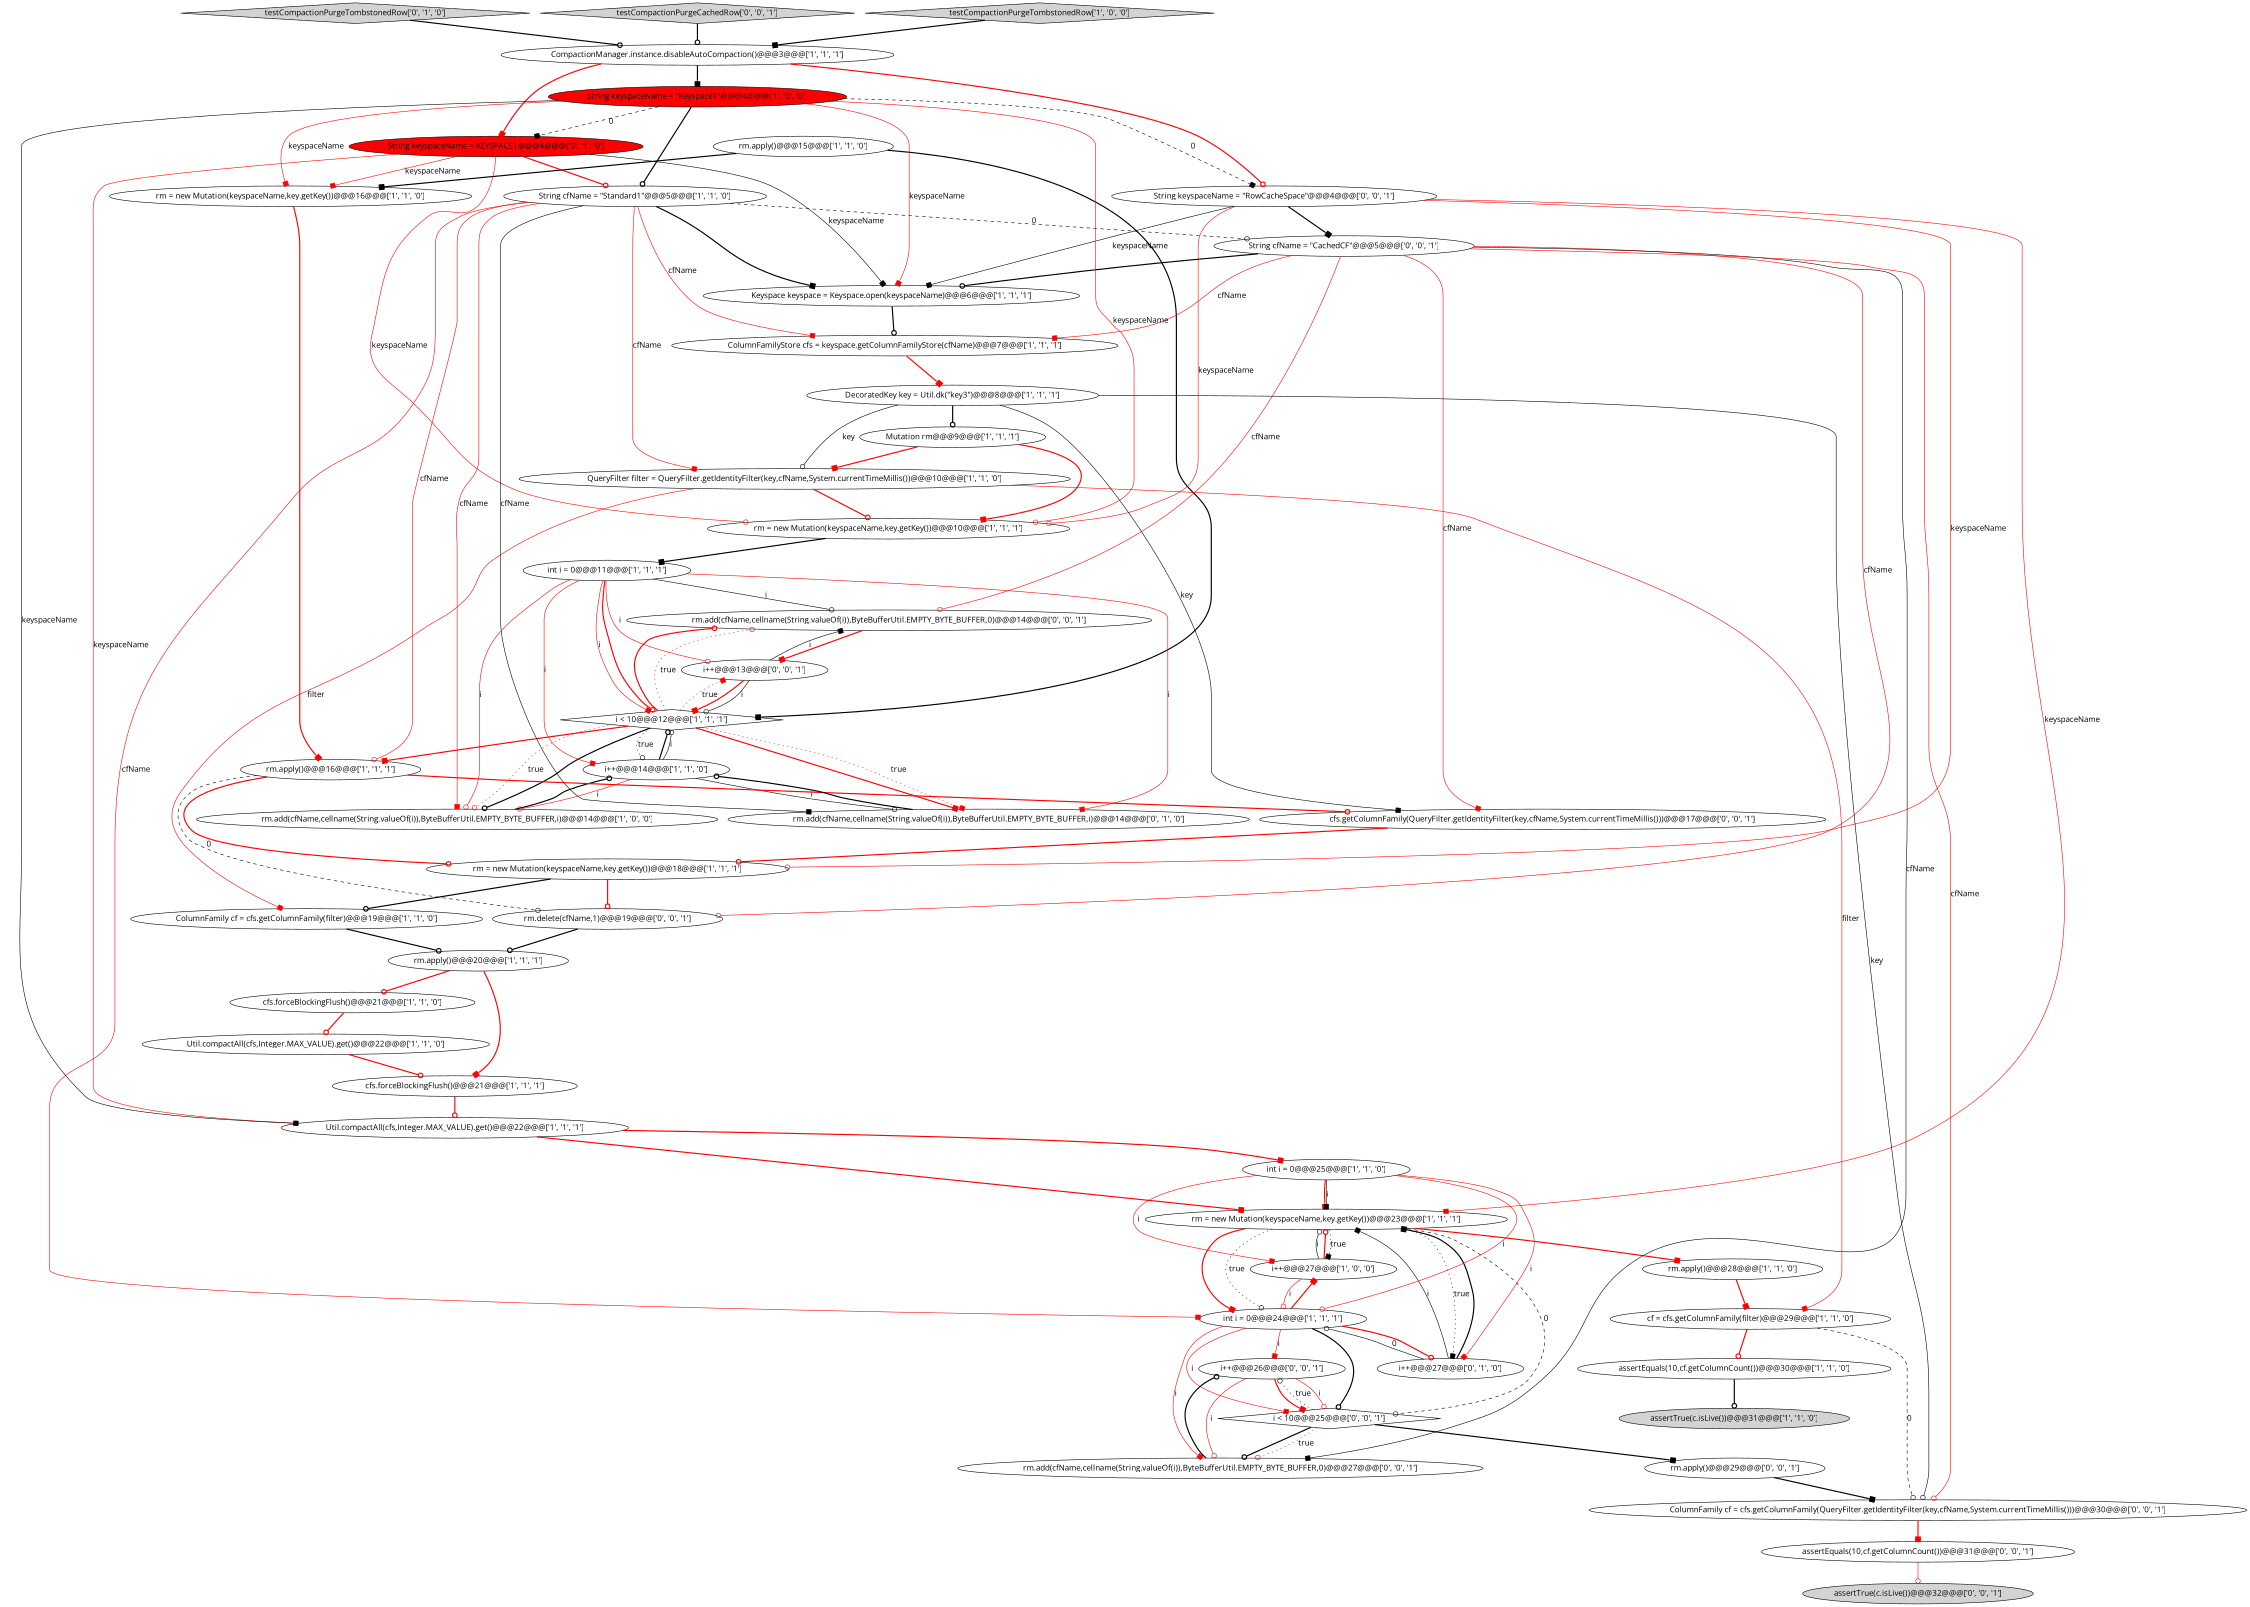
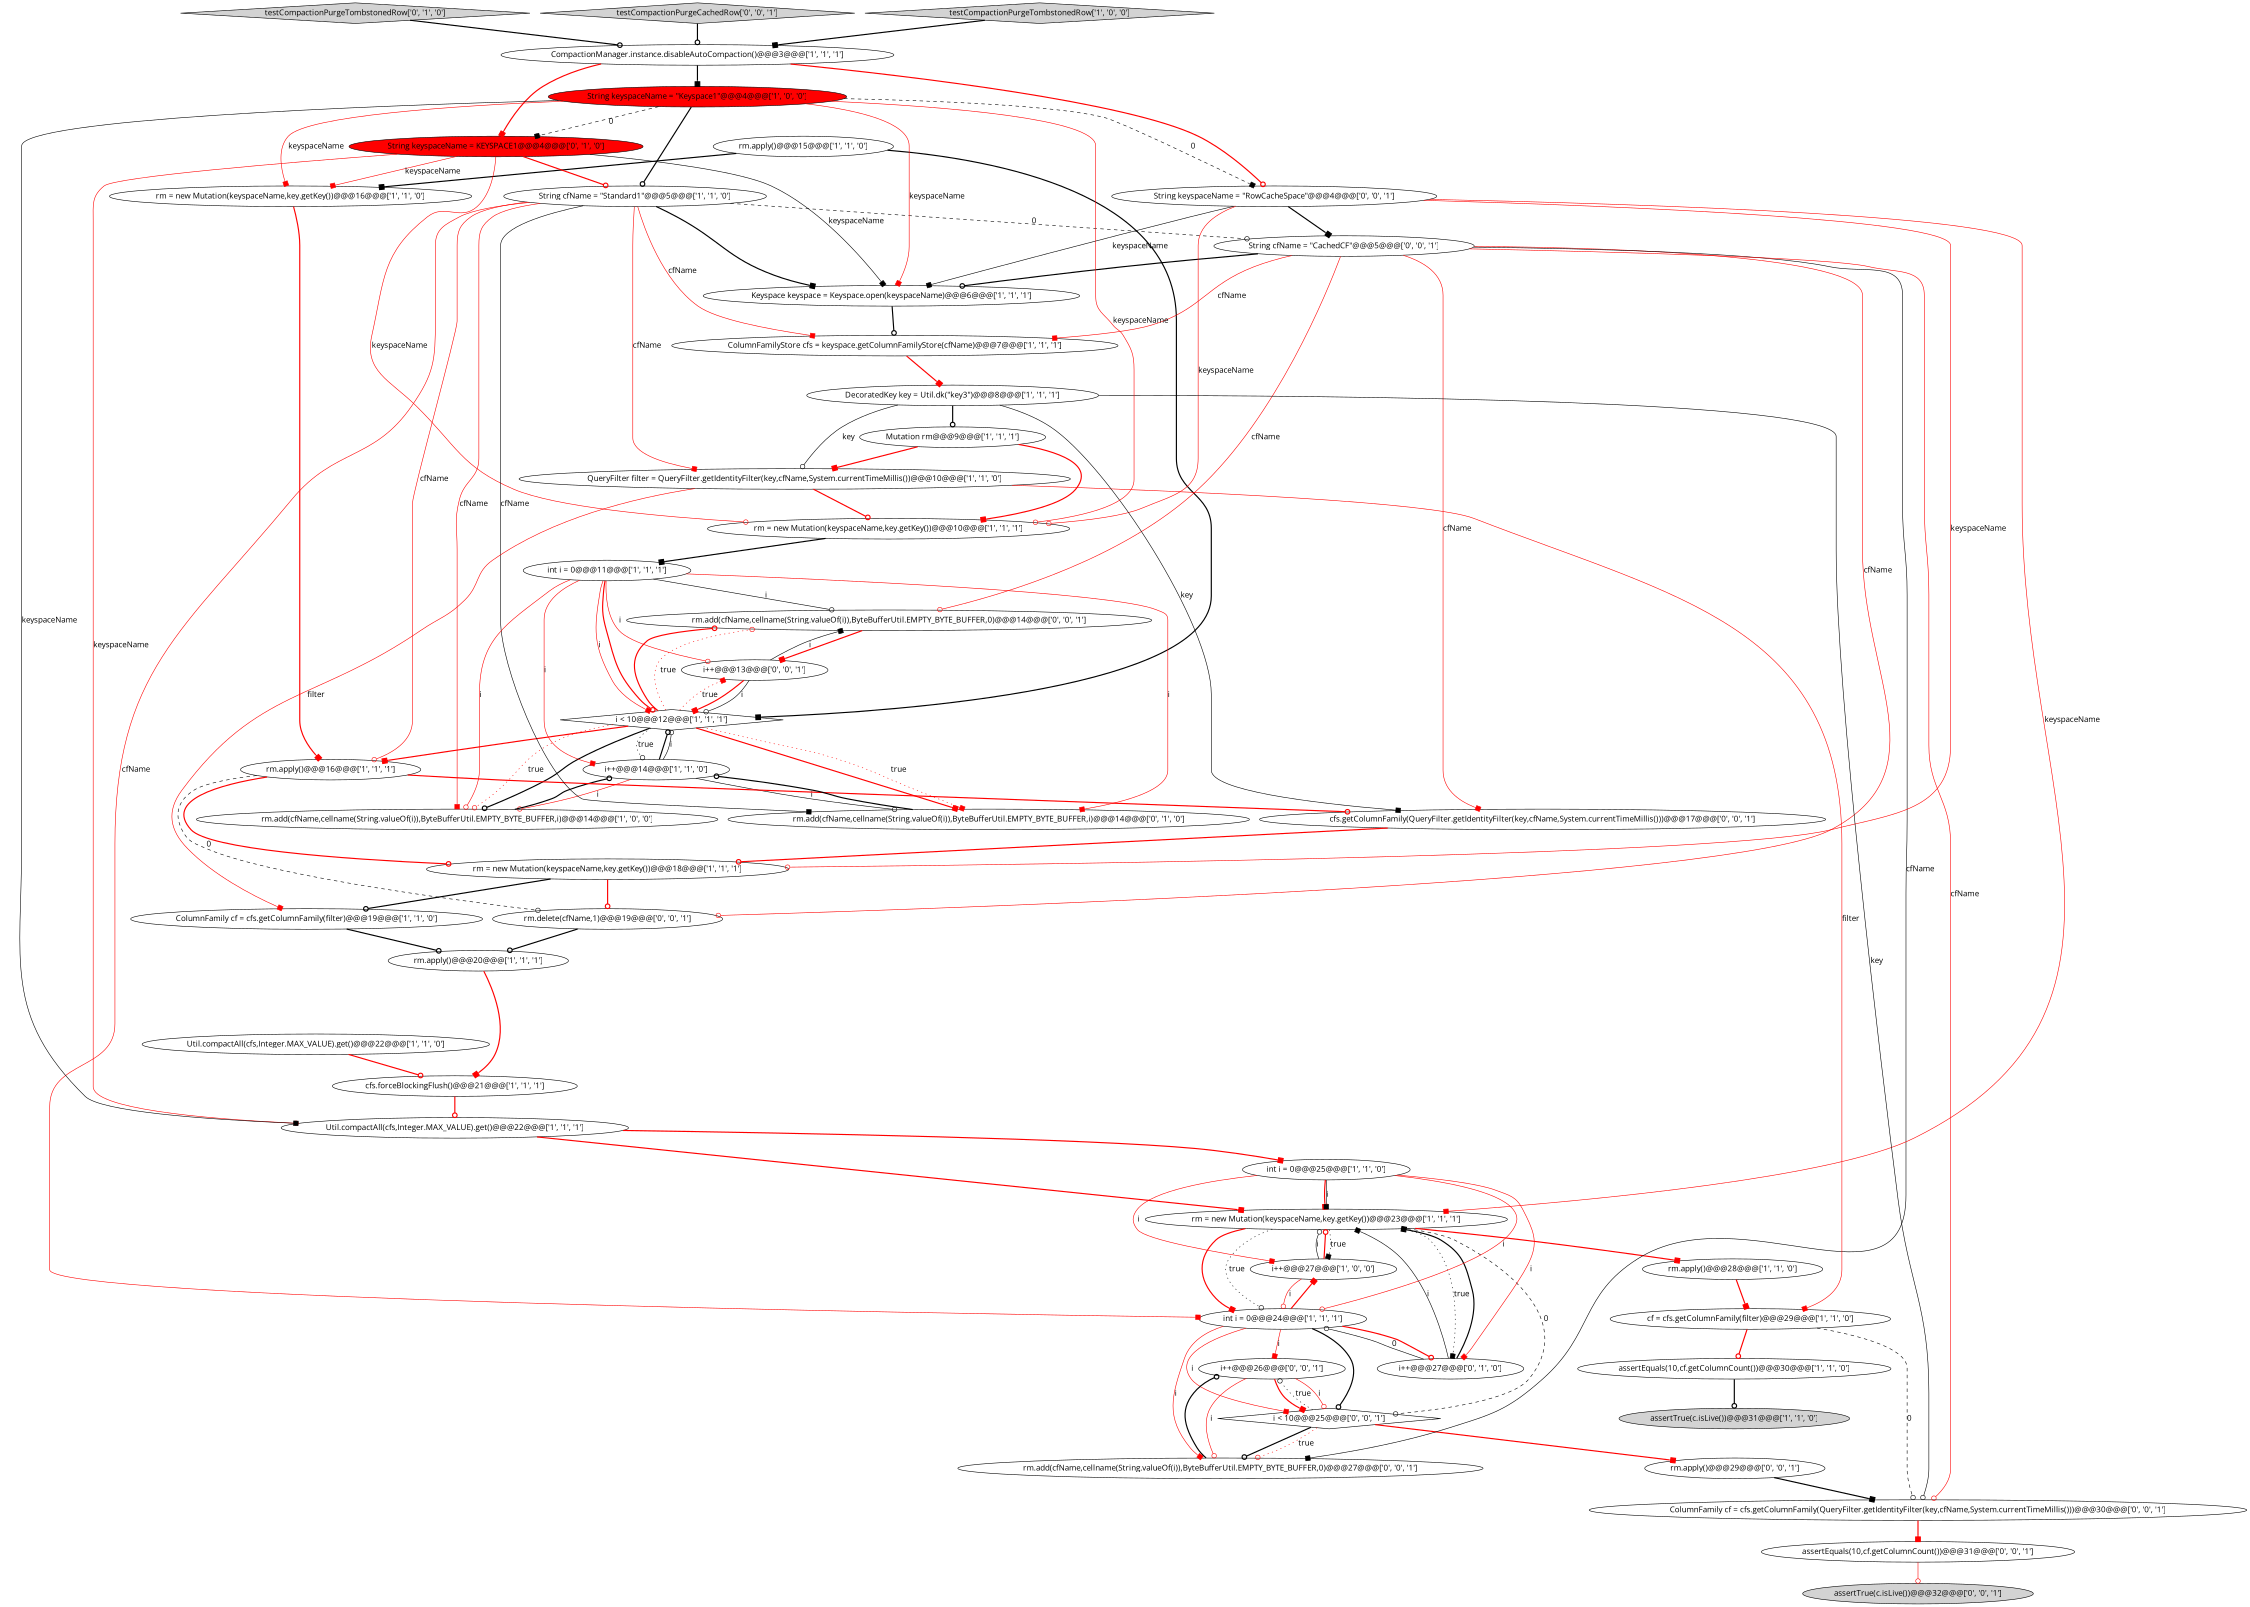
node "cfs.forceBlockingFlush()@@@21@@@['1', '1', '0']": removed
edge "i < 10@@@25@@@['0', '0', '1']" -> "rm.apply()@@@29@@@['0', '0', '1']": color black -> red
